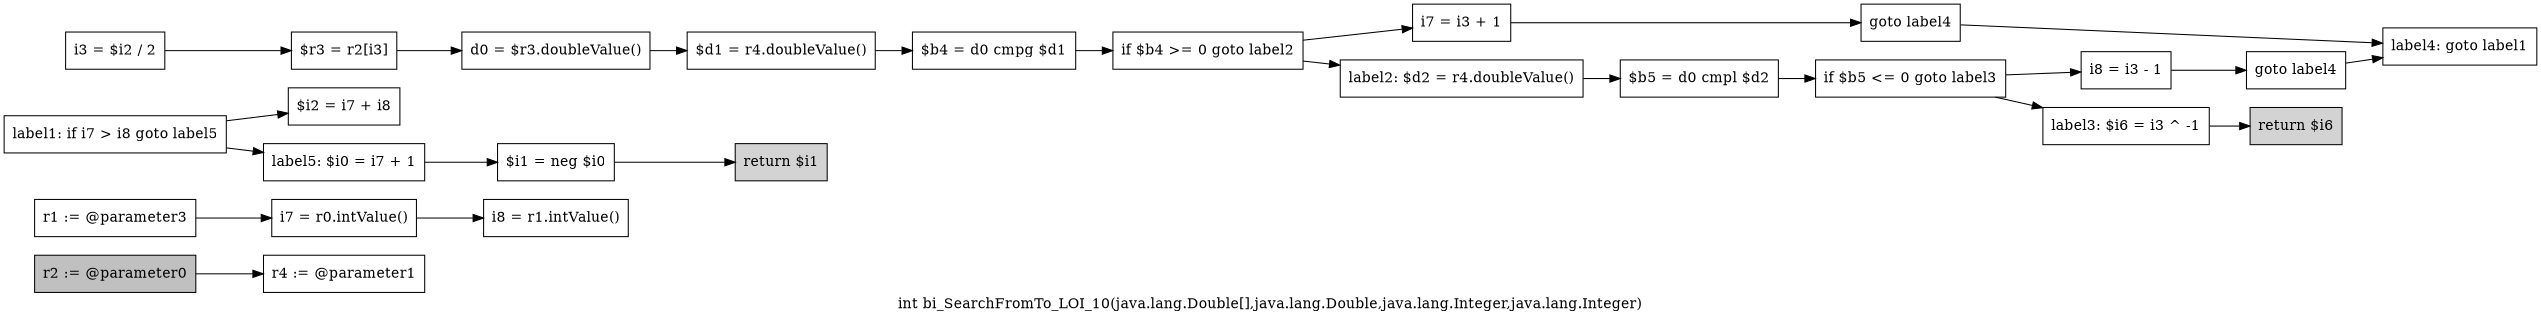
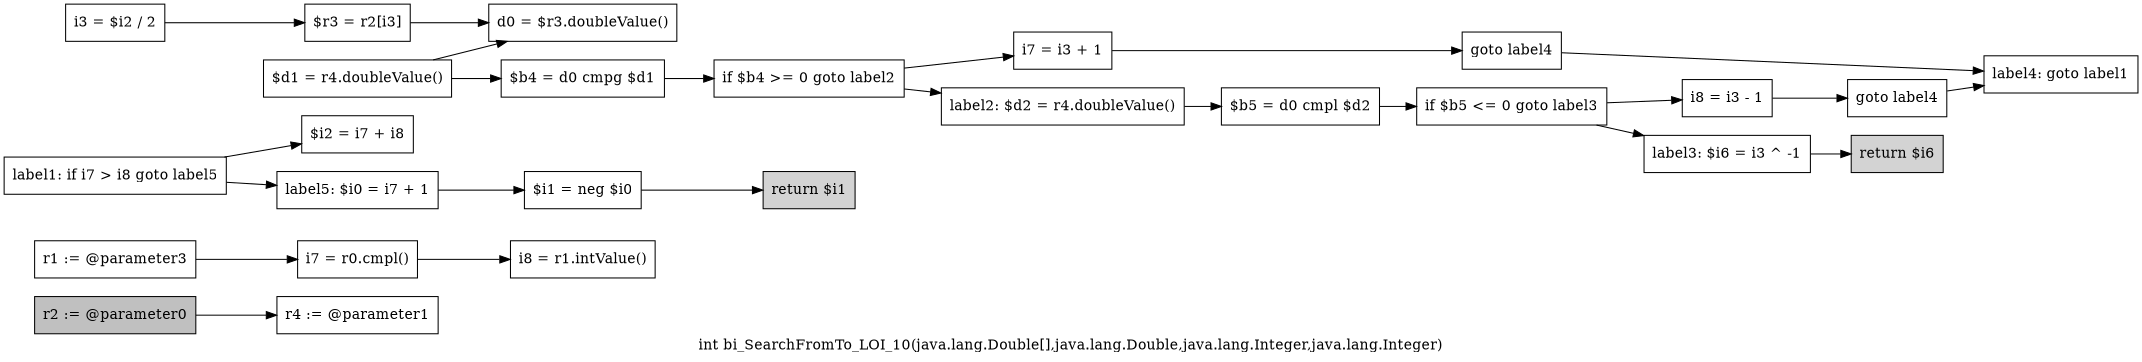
edge "d0 = $r3.doubleValue()" -> "$d1 = r4.doubleValue()": reversed
node "i7 = r0.intValue()": label "i7 = r0.intValue()" -> "i7 = r0.cmpl()"
